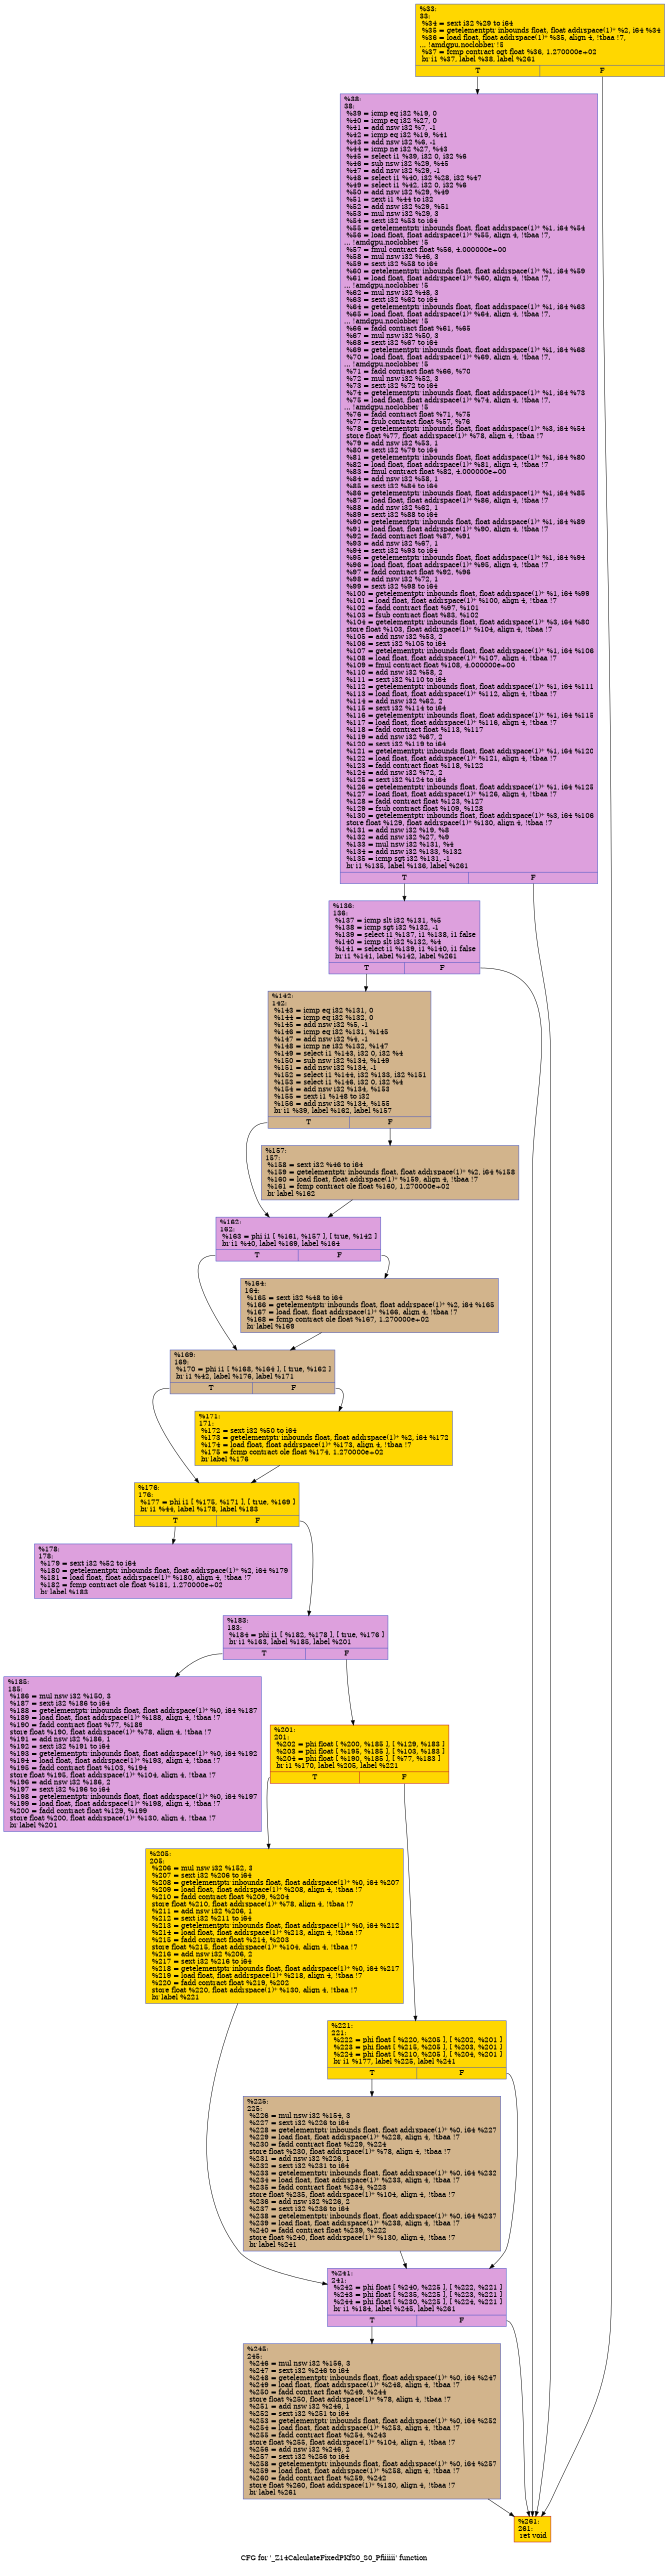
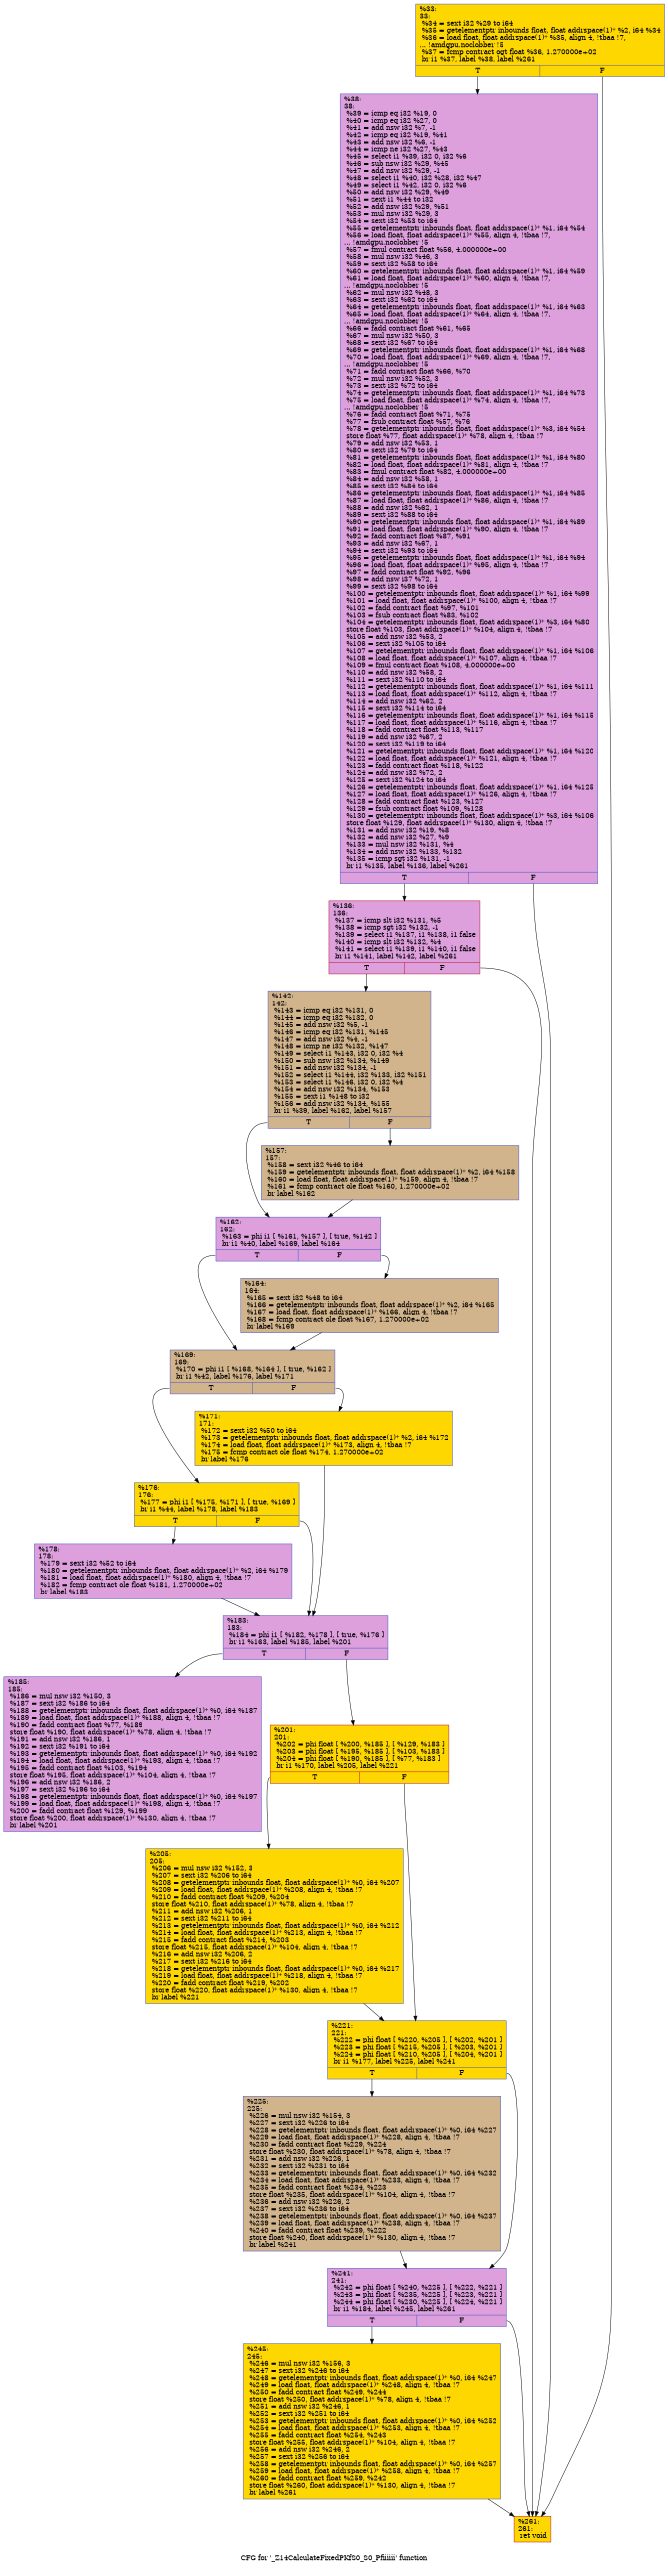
node "%38:": text "%98 = add nsw i32 %72, 1" -> "%98 = add nsw i37 %72, 1"
node "%136:": color #3d50c3ff -> #b70d28ff
edge "%171:" -> "%176:": now "%171:" -> "%183:"
edge "%178:" -> "%183:": added
edge "%205:" -> "%241:": now "%205:" -> "%221:"
node "%245:": fillcolor tan -> gold
